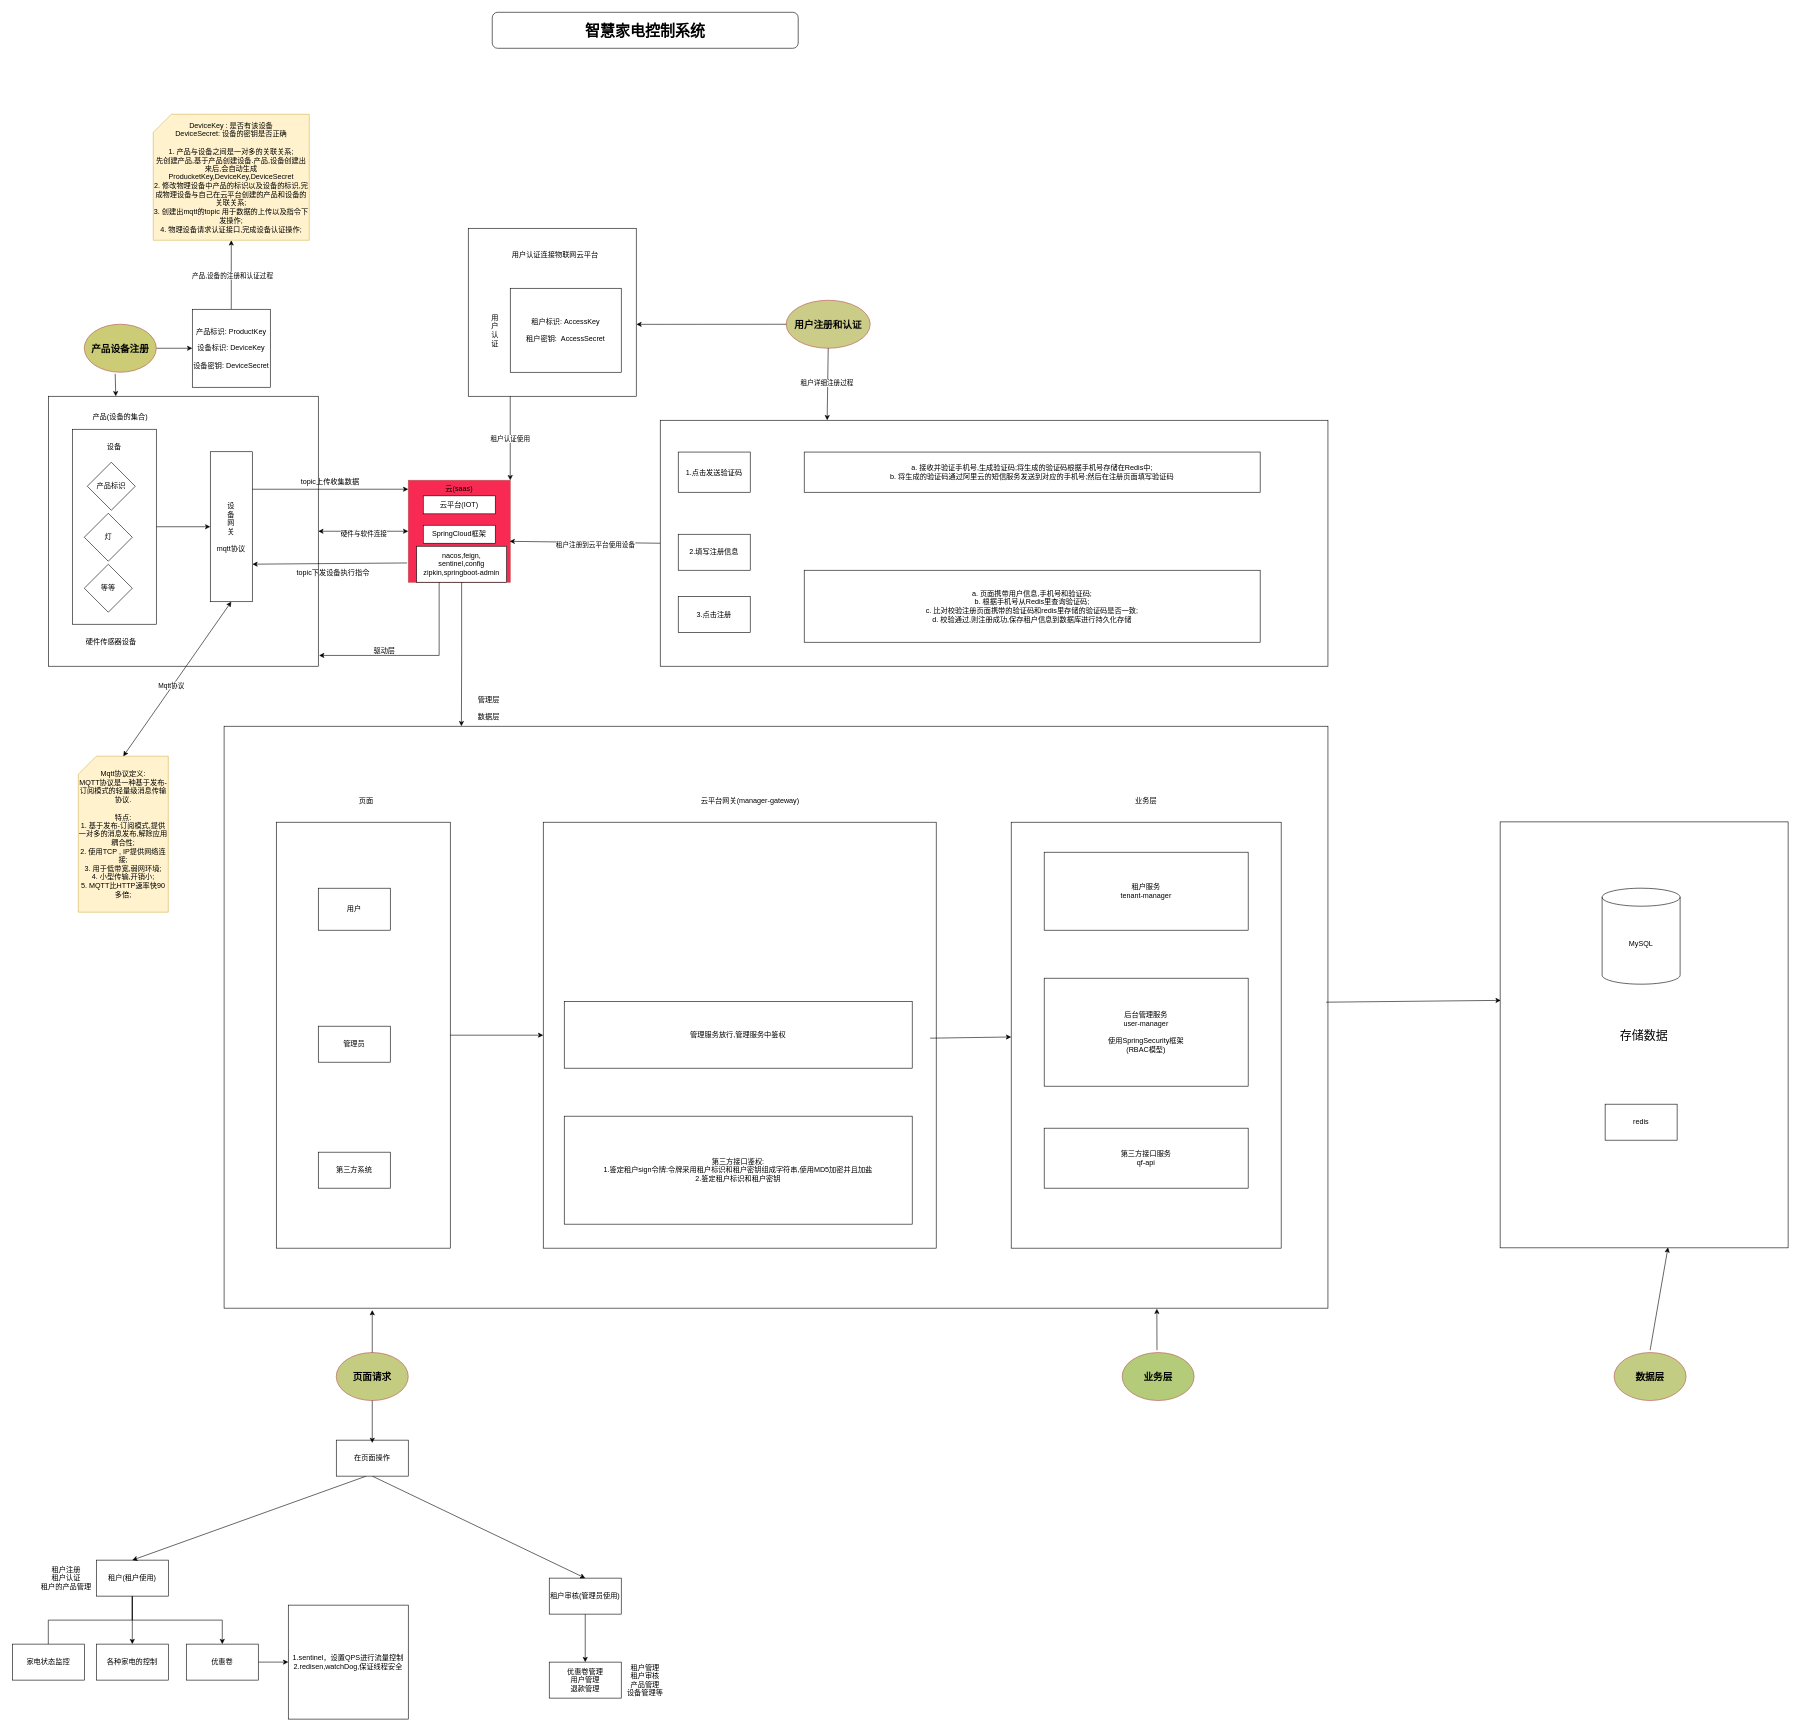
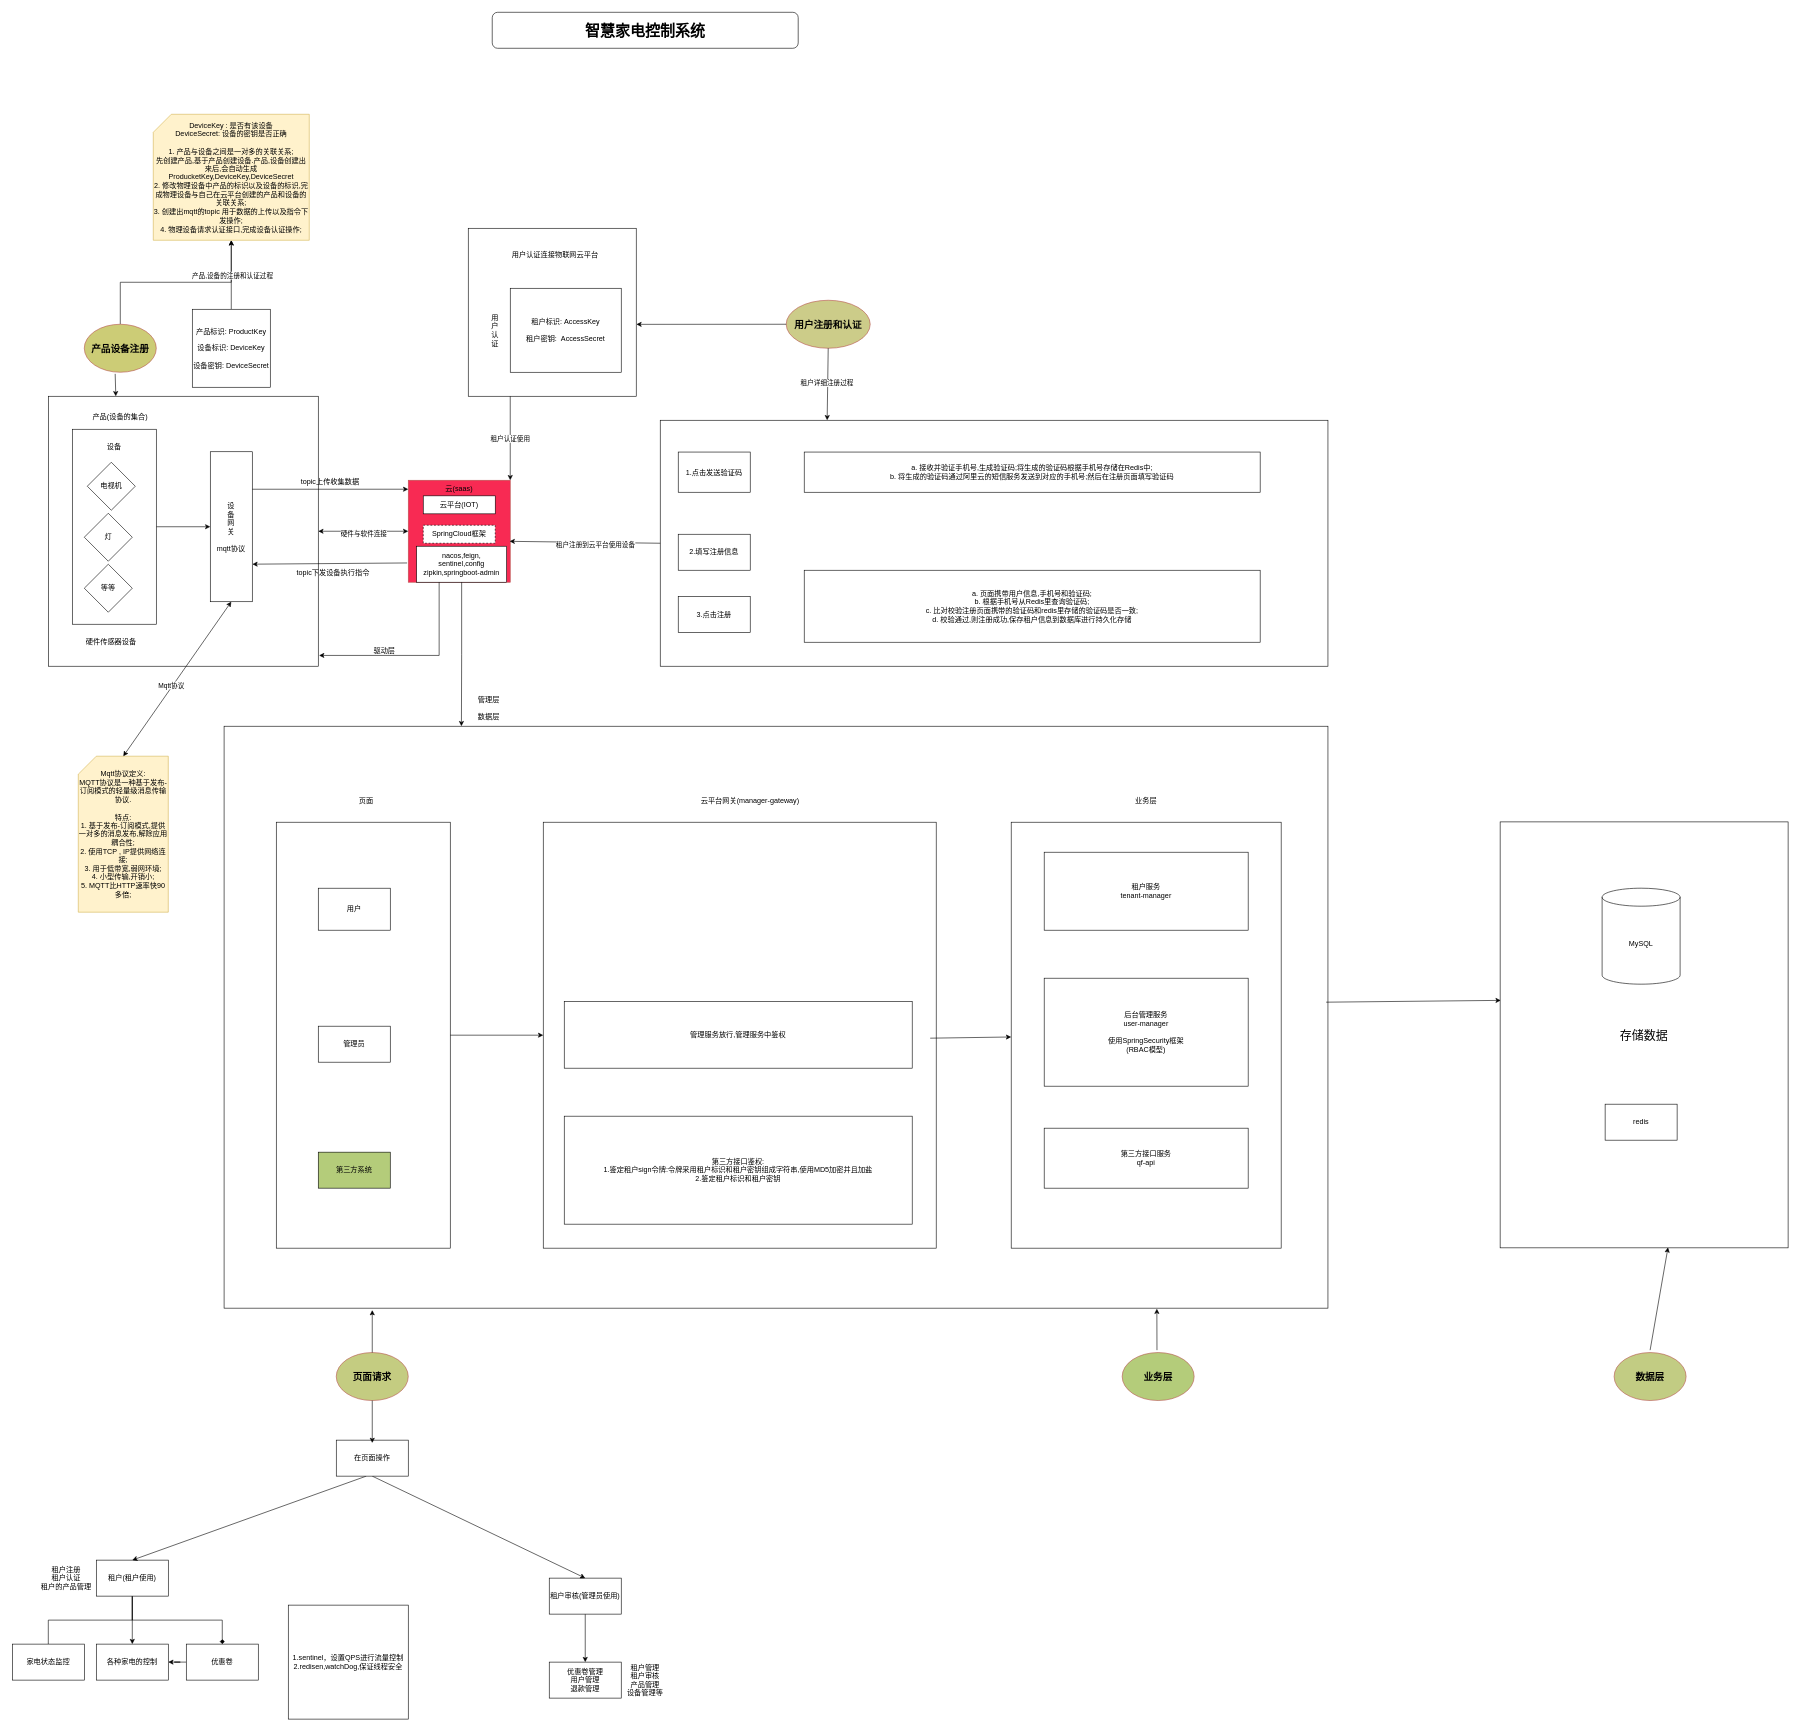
edge "产品设备注册" -> "产品标识: ProductKey 设备标识: DeviceKey 设备密钥: DeviceSecret": now "产品设备注册" -> "DeviceKey : 是否有该设备 DeviceSecret: 设备的密钥是否正确 1. 产品与设备之间是一对多的关联关系; 先创建产品,基于产品创建设备.产品,设备创建出来后,会自动生成ProducketKey,DeviceKey,DeviceSecret 2. 修改物理设备中产品的标识以及设备的标识,完成物理设备与自己在云平台创建的产品和设备的关联关系; 3. 创建出mqtt的topic 用于数据的上传以及指令下发操作; 4. 物理设备请求认证接口,完成设备认证操作;"
node "产品标识": label "产品标识" -> "电视机"
node "SpringCloud框架": style solid -> dashed
node "第三方系统": fillcolor #ffffff -> #b4cc7a
edge "租户(租户使用)" -> "优惠卷": arrowhead classic -> diamond
edge "优惠卷" -> "1.sentinel，设置QPS进行流量控制 2.redisen,watchDog,保证线程安全": now "优惠卷" -> "各种家电的控制"
